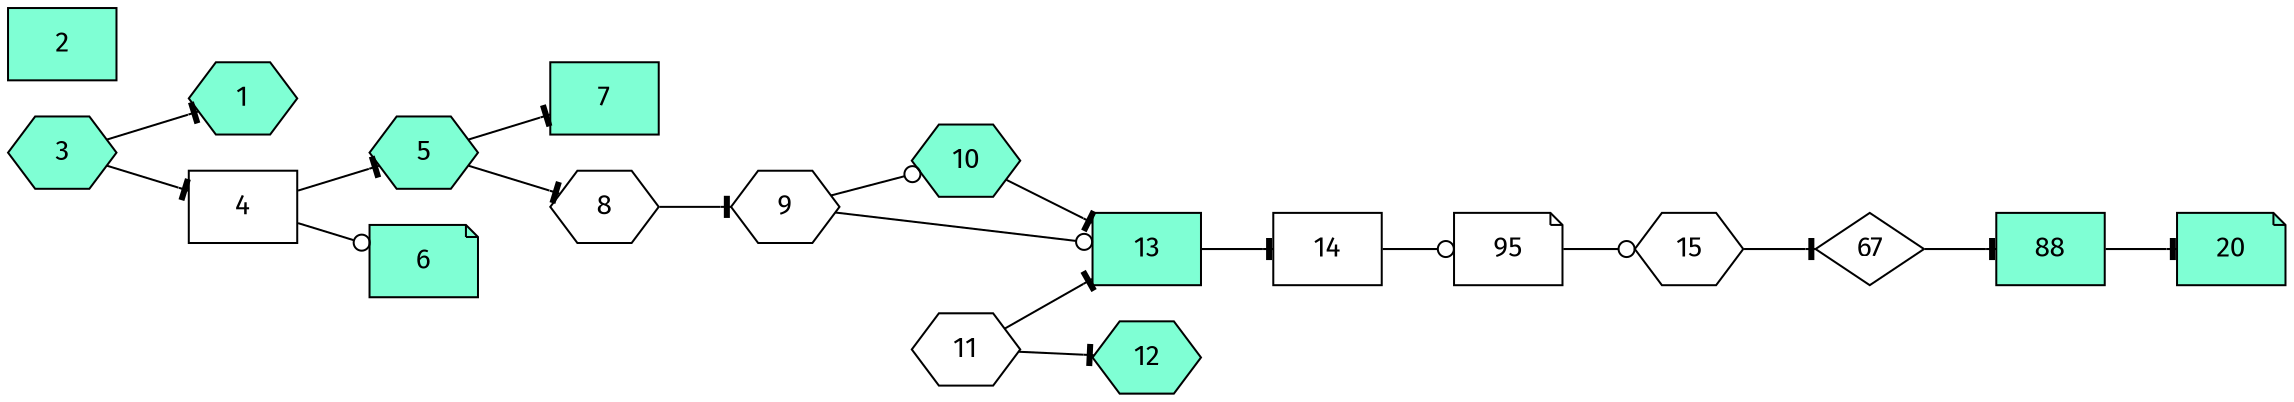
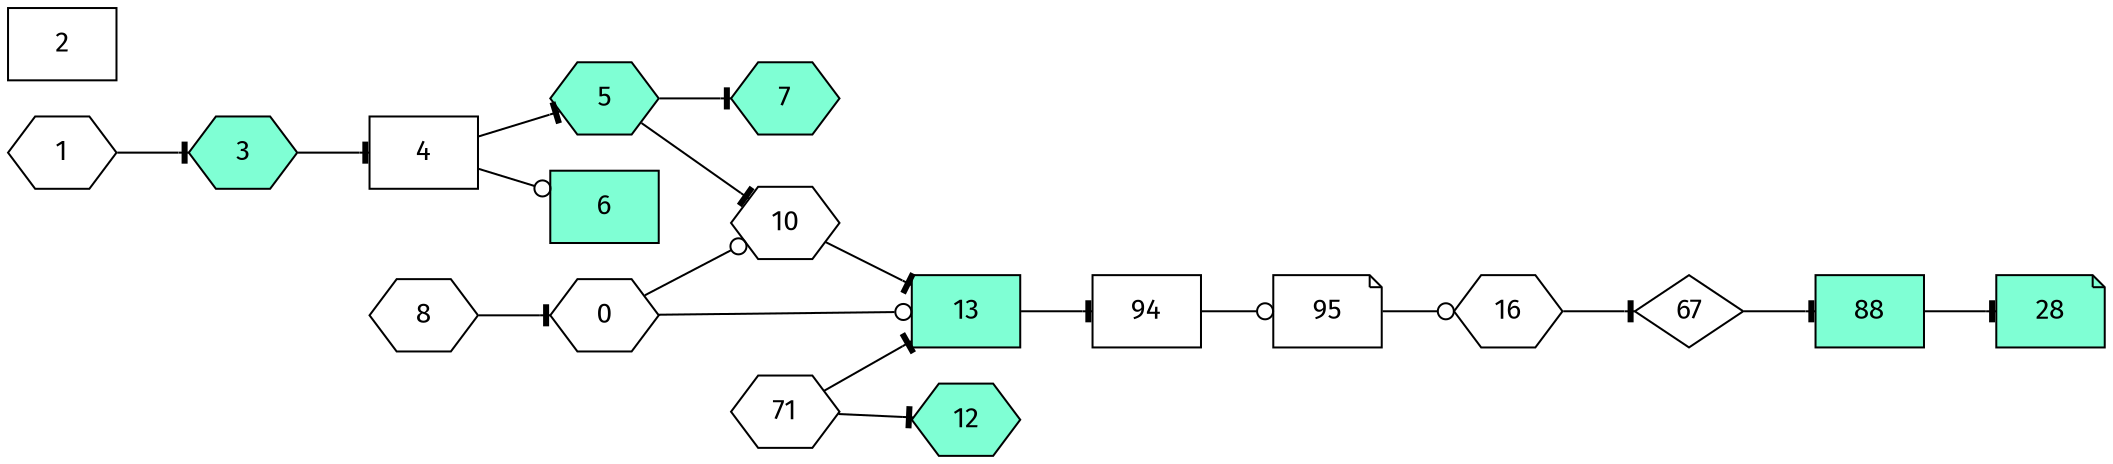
node "2": fillcolor aquamarine -> white
node "1": fillcolor aquamarine -> white
node "7": shape box -> hexagon
edge "3" -> "1": reversed
node "10": fillcolor aquamarine -> white
edge "5" -> "8": now "5" -> "10"
node "9": label "9" -> "0"
node "14": label "14" -> "94"
node "15": label "15" -> "16"
node "20": label "20" -> "28"
node "6": shape note -> box
node "11": label "11" -> "71"
